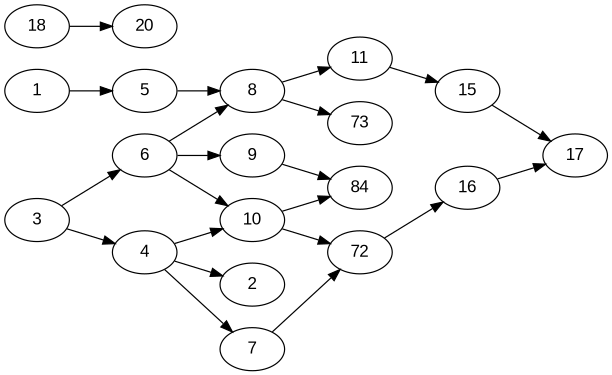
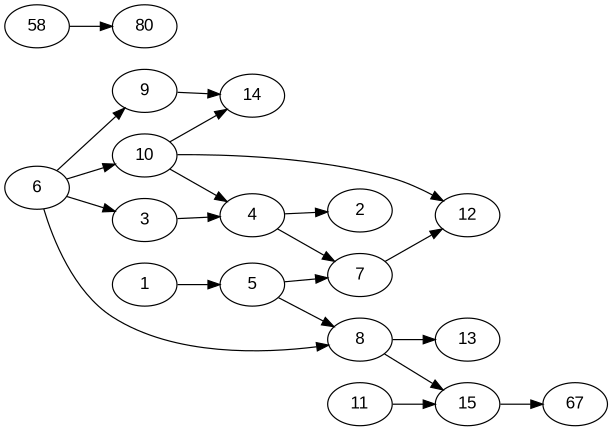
node "18": label "18" -> "58"
node "20": label "20" -> "80"
edge "8" -> "11": now "8" -> "15"
node "73": label "73" -> "13"
node "17": label "17" -> "67"
node "84": label "84" -> "14"
node "16": removed
edge "3" -> "6": reversed
edge "4" -> "10": reversed
node "72": label "72" -> "12"
edge "5" -> "7": added
